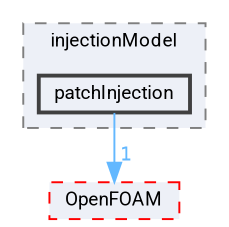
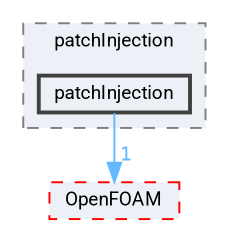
cluster "injectionModel": label "injectionModel" -> "patchInjection"
